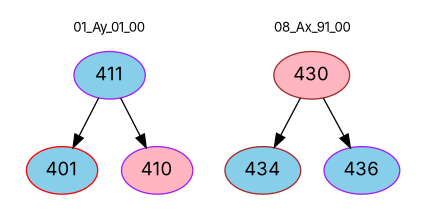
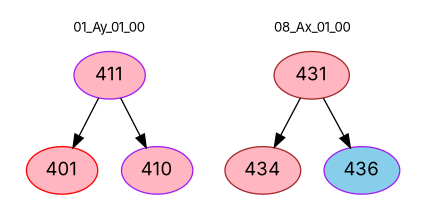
cluster "08_Ax_91_00": label "08_Ax_91_00" -> "08_Ax_01_00"
node "411": fillcolor skyblue -> lightpink
node "430": label "430" -> "431"
node "401": fillcolor skyblue -> lightpink
node "434": fillcolor skyblue -> lightpink
